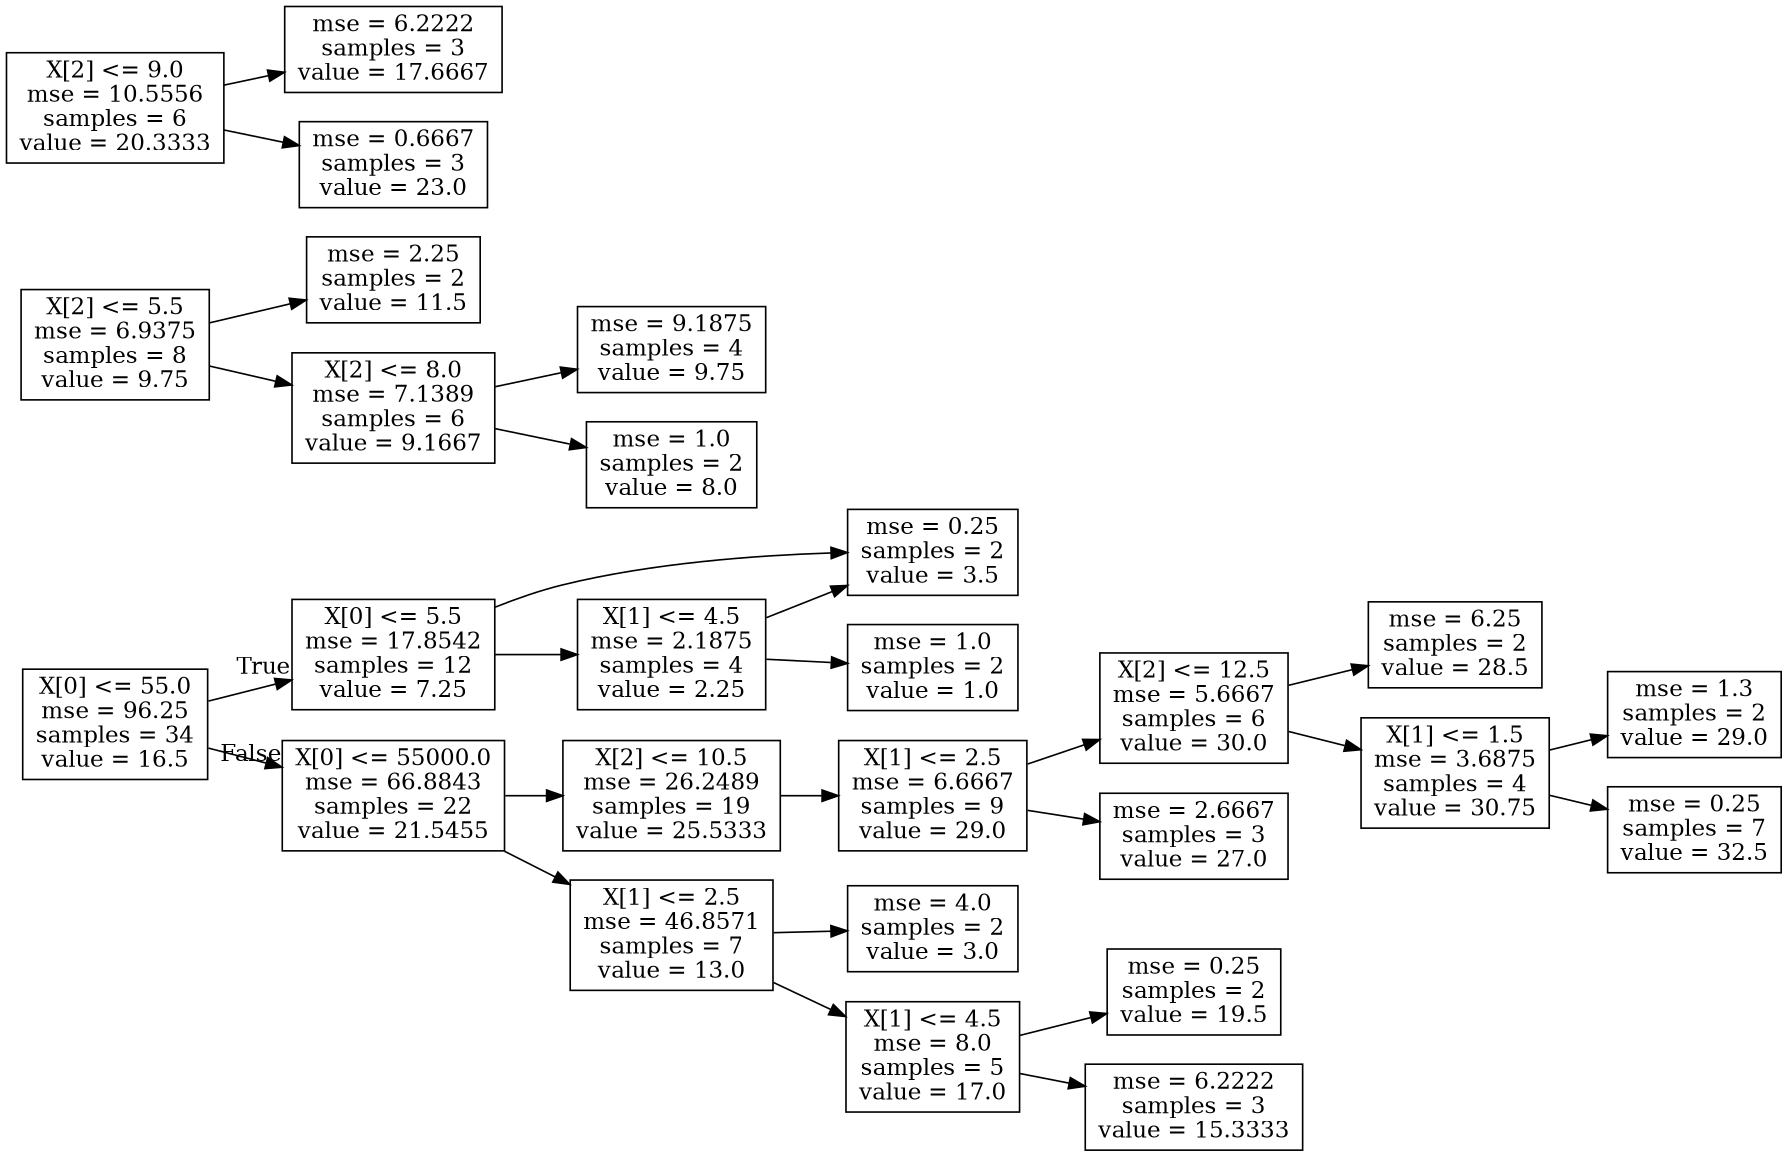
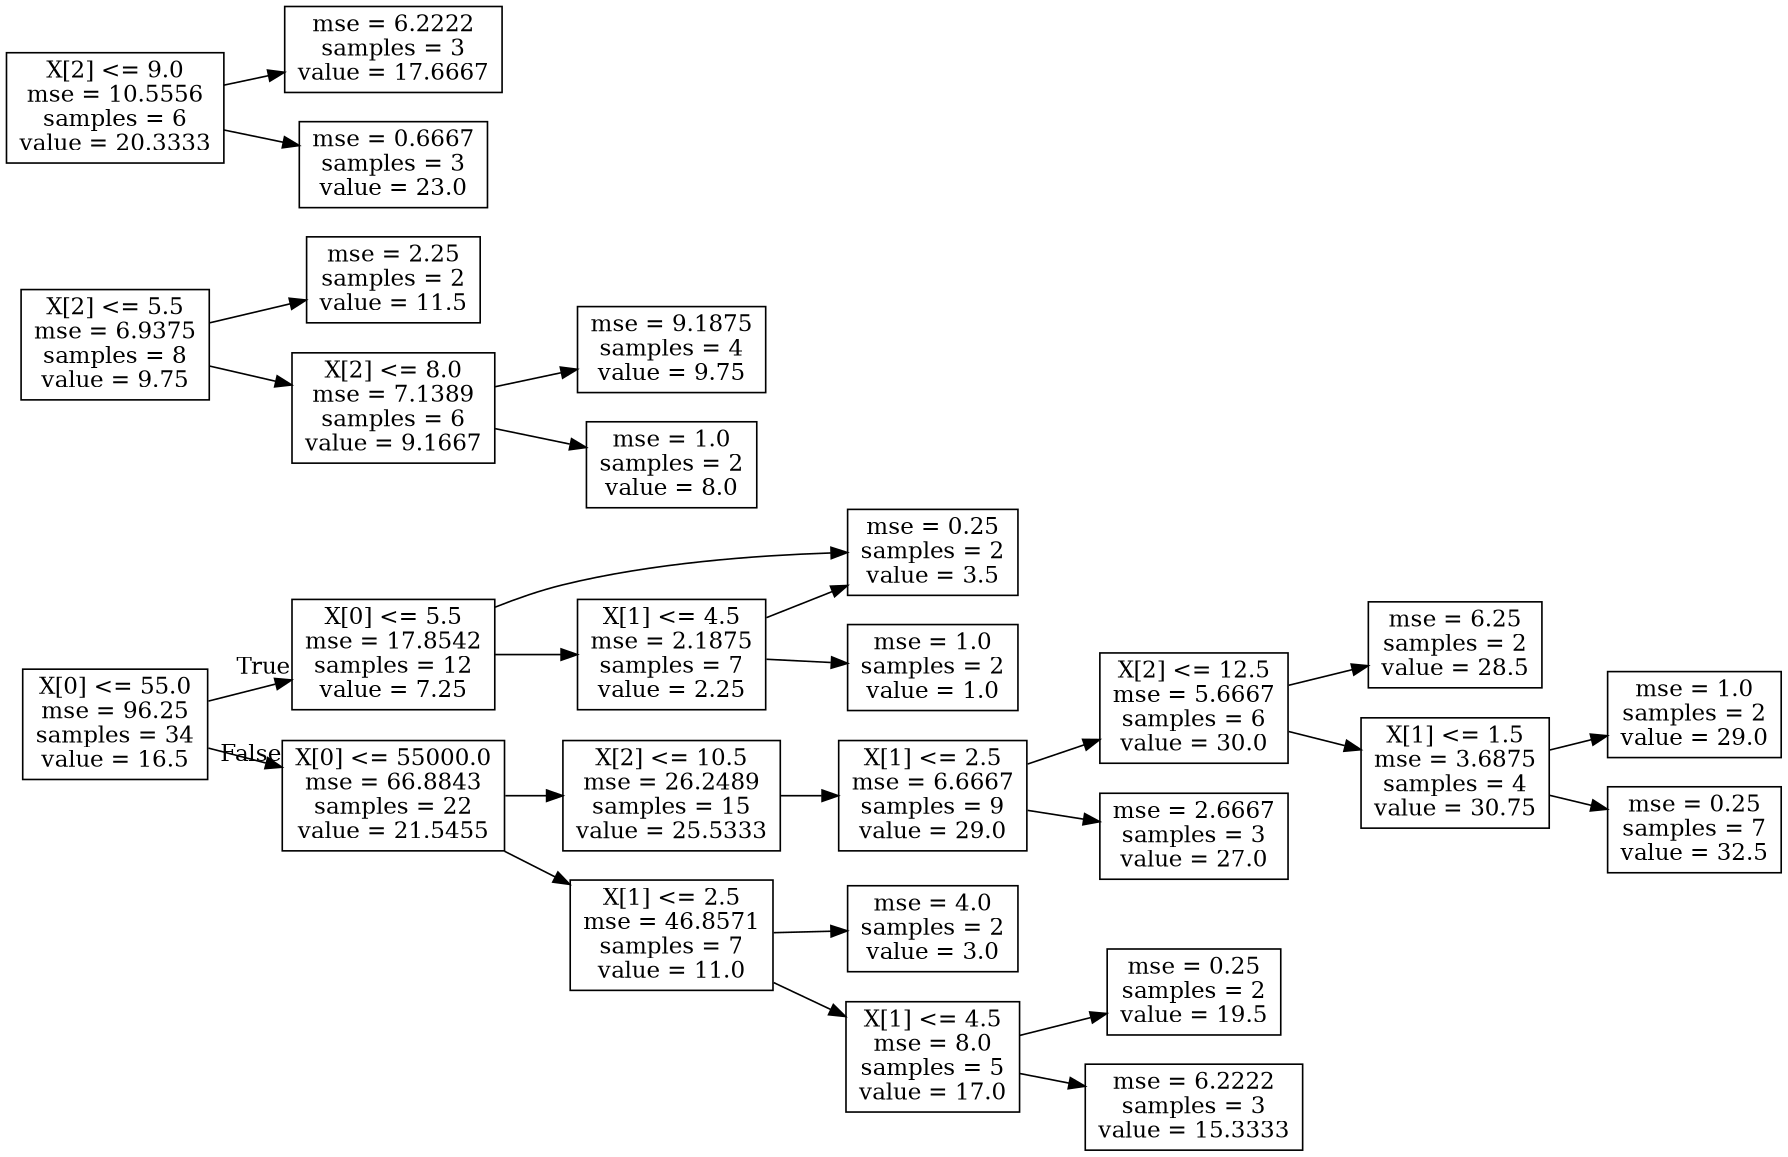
node "X[1] <= 4.5 mse = 2.1875 samples = 4 value = 2.25": label "X[1] <= 4.5 mse = 2.1875 samples = 4 value = 2.25" -> "X[1] <= 4.5 mse = 2.1875 samples = 7 value = 2.25"
node "mse = 1.3 samples = 2 value = 29.0": label "mse = 1.3 samples = 2 value = 29.0" -> "mse = 1.0 samples = 2 value = 29.0"
node "X[2] <= 10.5 mse = 26.2489 samples = 19 value = 25.5333": label "X[2] <= 10.5 mse = 26.2489 samples = 19 value = 25.5333" -> "X[2] <= 10.5 mse = 26.2489 samples = 15 value = 25.5333"
node "X[1] <= 2.5 mse = 46.8571 samples = 7 value = 13.0": label "X[1] <= 2.5 mse = 46.8571 samples = 7 value = 13.0" -> "X[1] <= 2.5 mse = 46.8571 samples = 7 value = 11.0"
